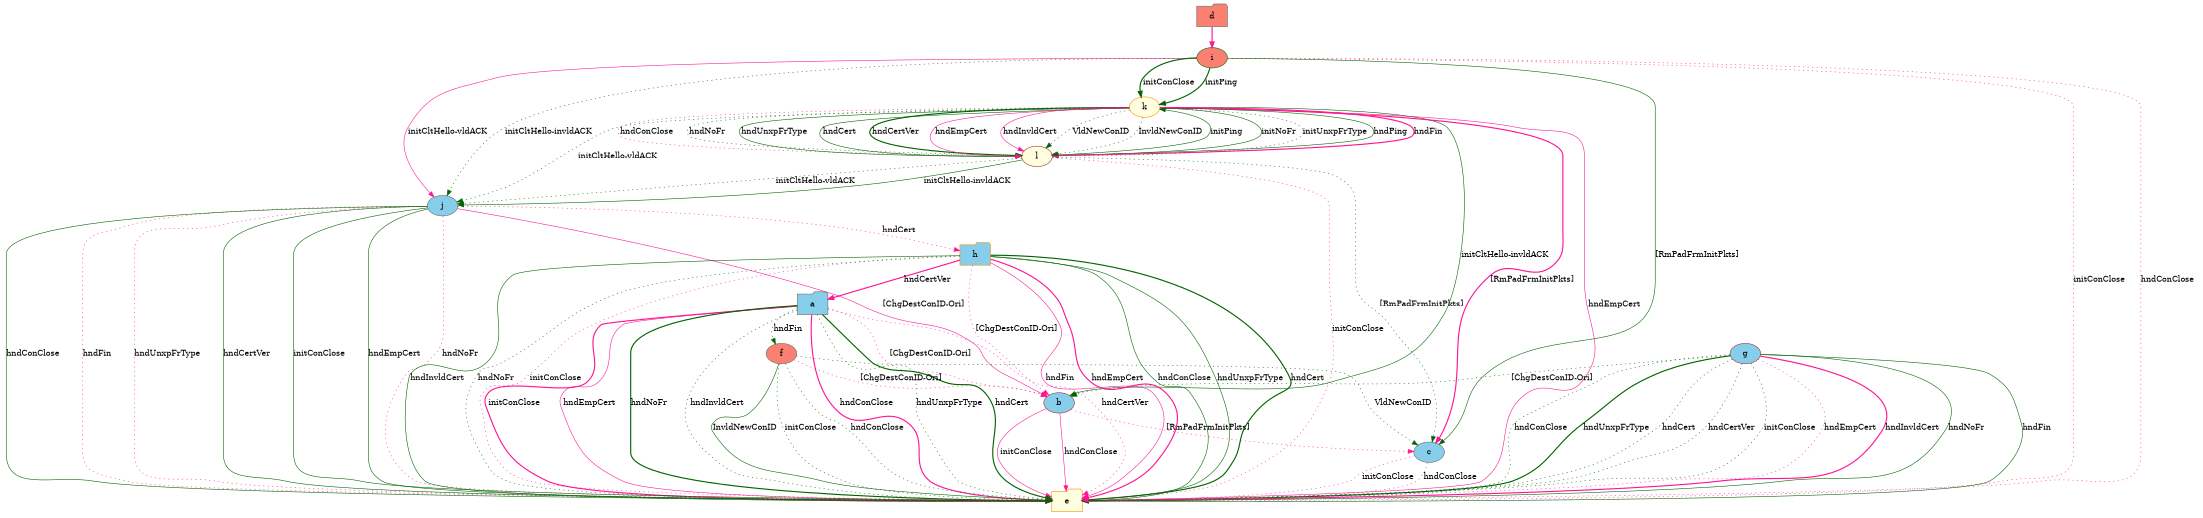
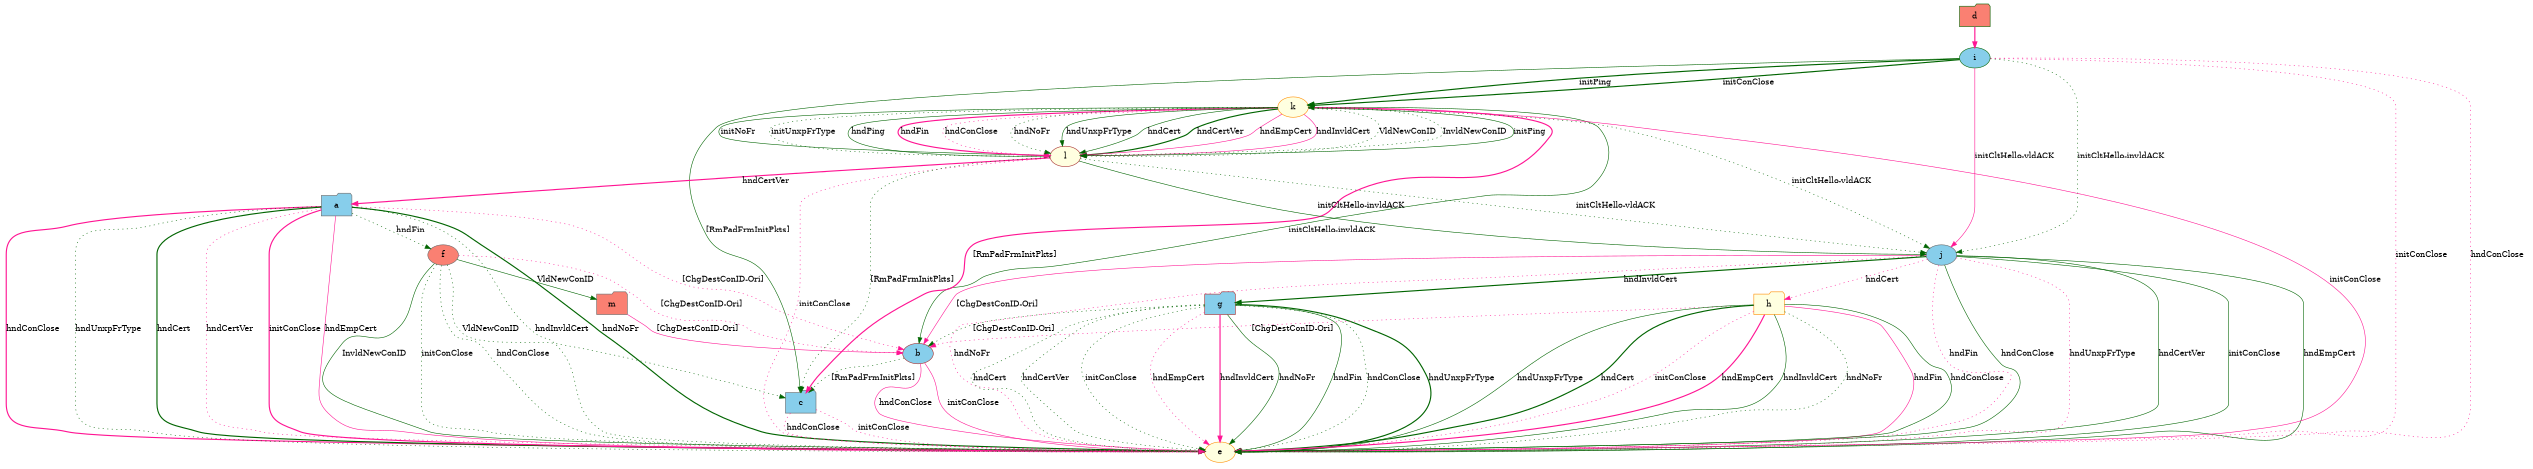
node "d": color gray40 -> darkgreen
node "i": fillcolor salmon -> skyblue
node "h": fillcolor skyblue -> lightyellow
edge "h" -> "a": now "l" -> "a"
edge "j" -> "g": added, label "hndInvldCert"
node "m": added
edge "k" -> "e": label "hndEmpCert " -> "initConClose "
node "g": shape ellipse -> folder
edge "b" -> "c": color deeppink -> darkgreen
node "c": shape ellipse -> folder
node "e": shape folder -> ellipse
